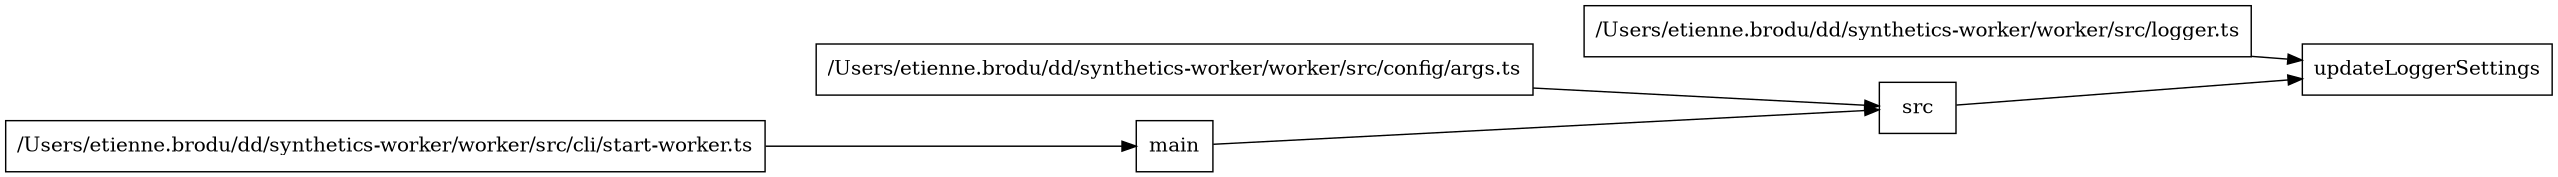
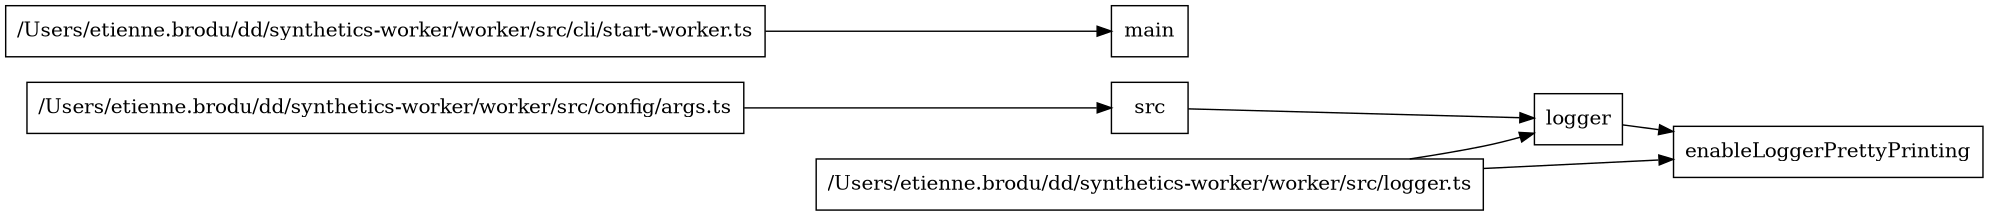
node "updateLoggerSettings": label "updateLoggerSettings" -> "logger"
edge "main" -> "src": removed
node "enableLoggerPrettyPrinting": added
